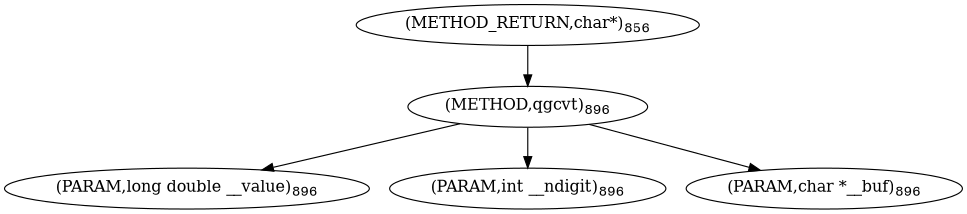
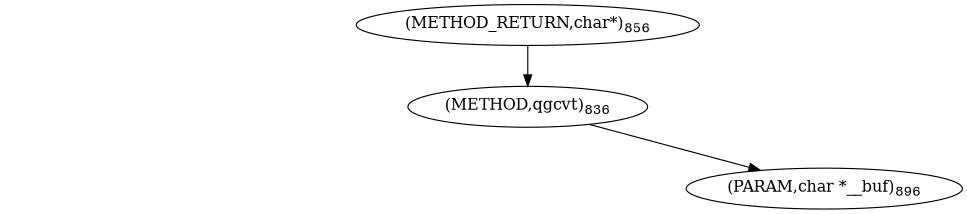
node "(METHOD,qgcvt)": text "896" -> "836"
node "(PARAM,long double __value)": removed
node "(PARAM,int __ndigit)": removed
